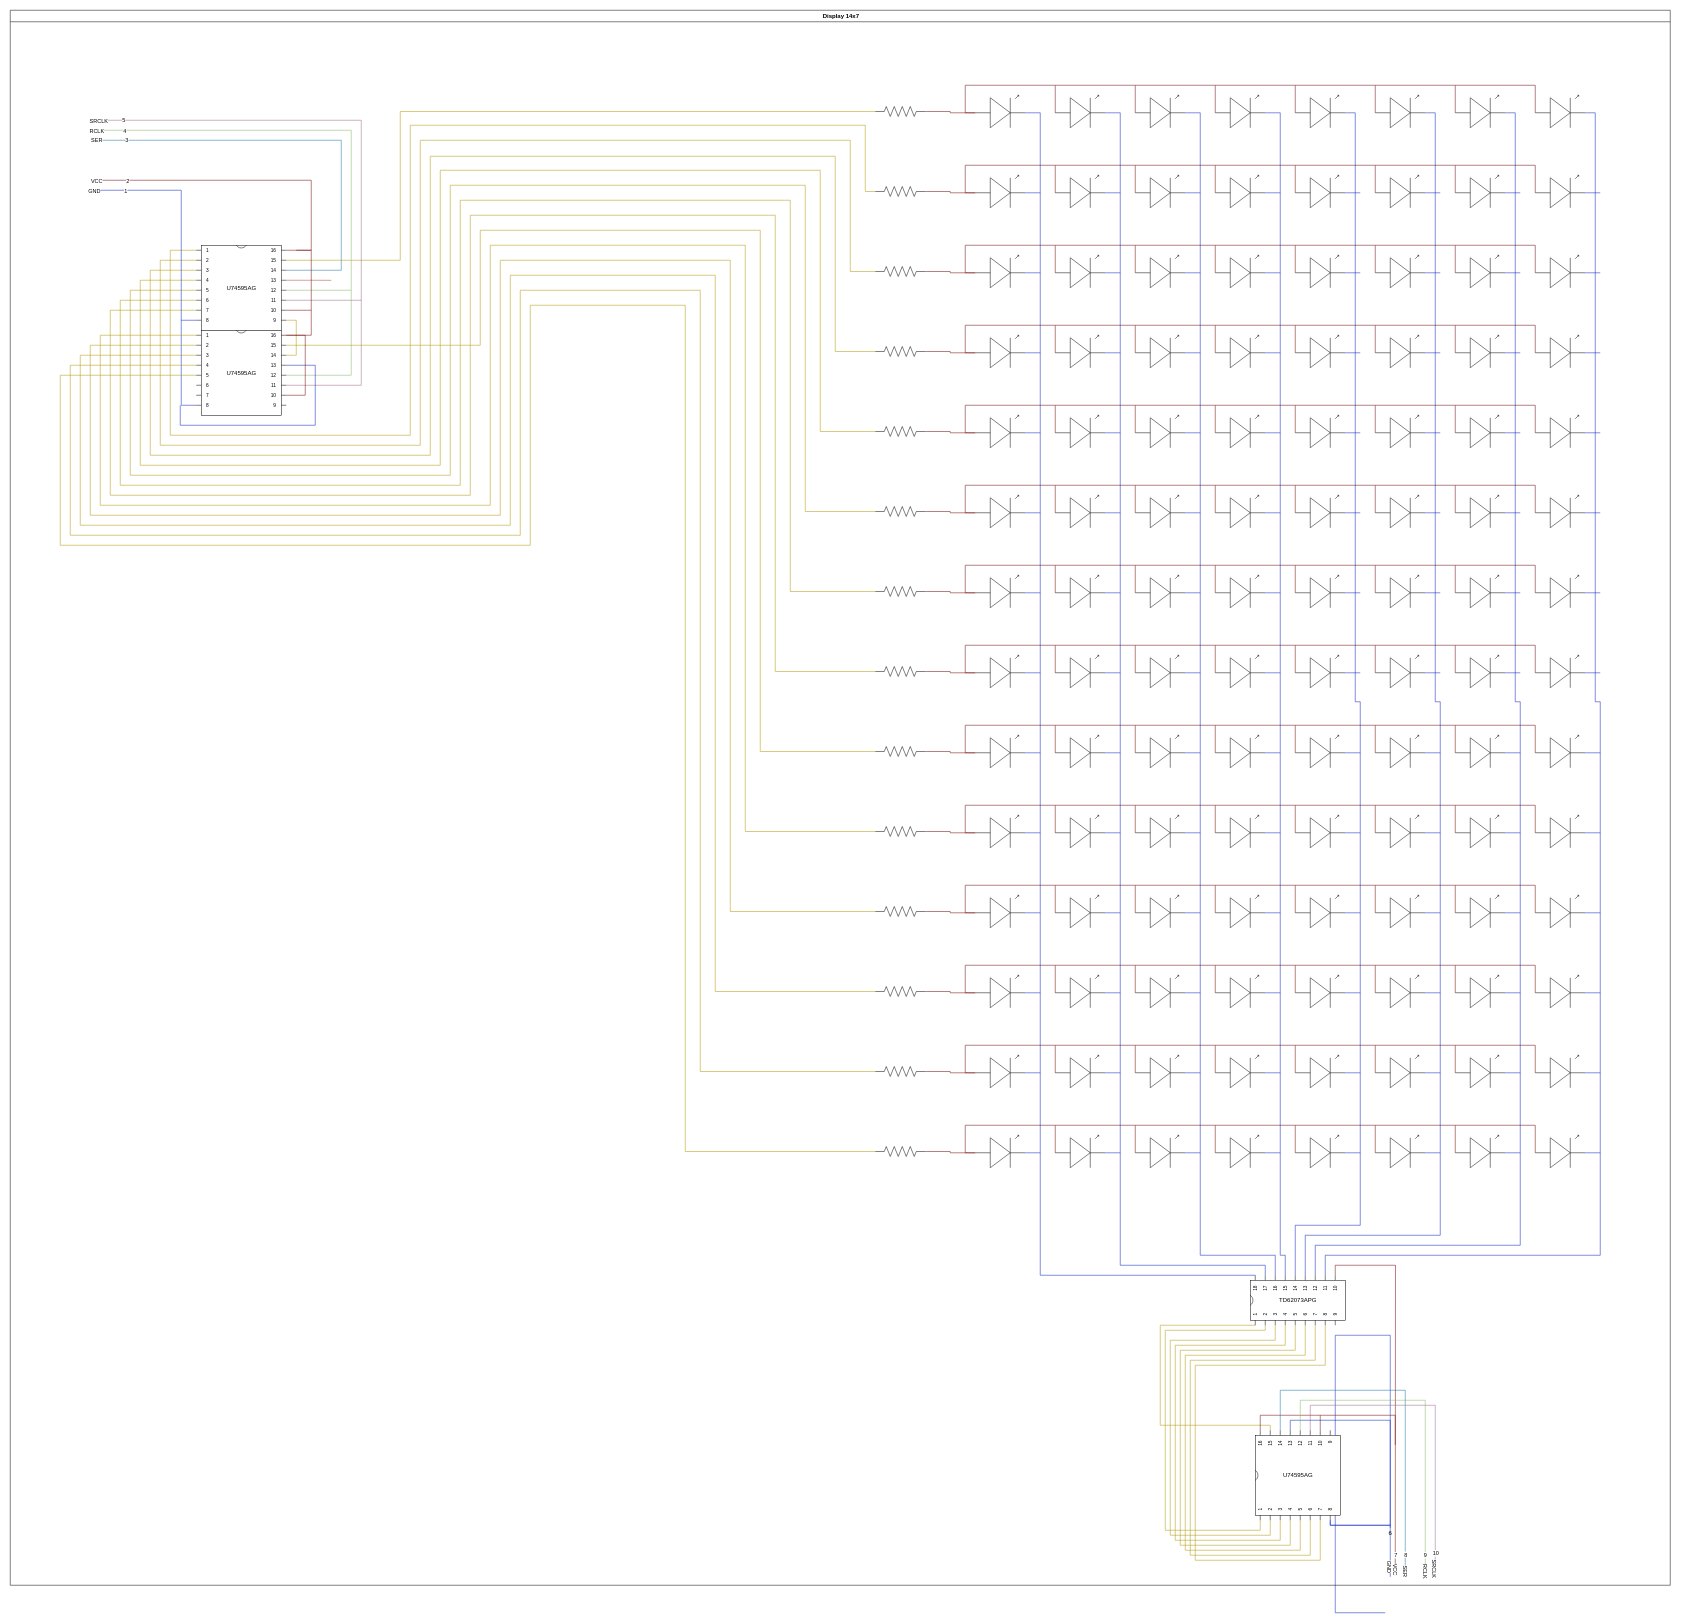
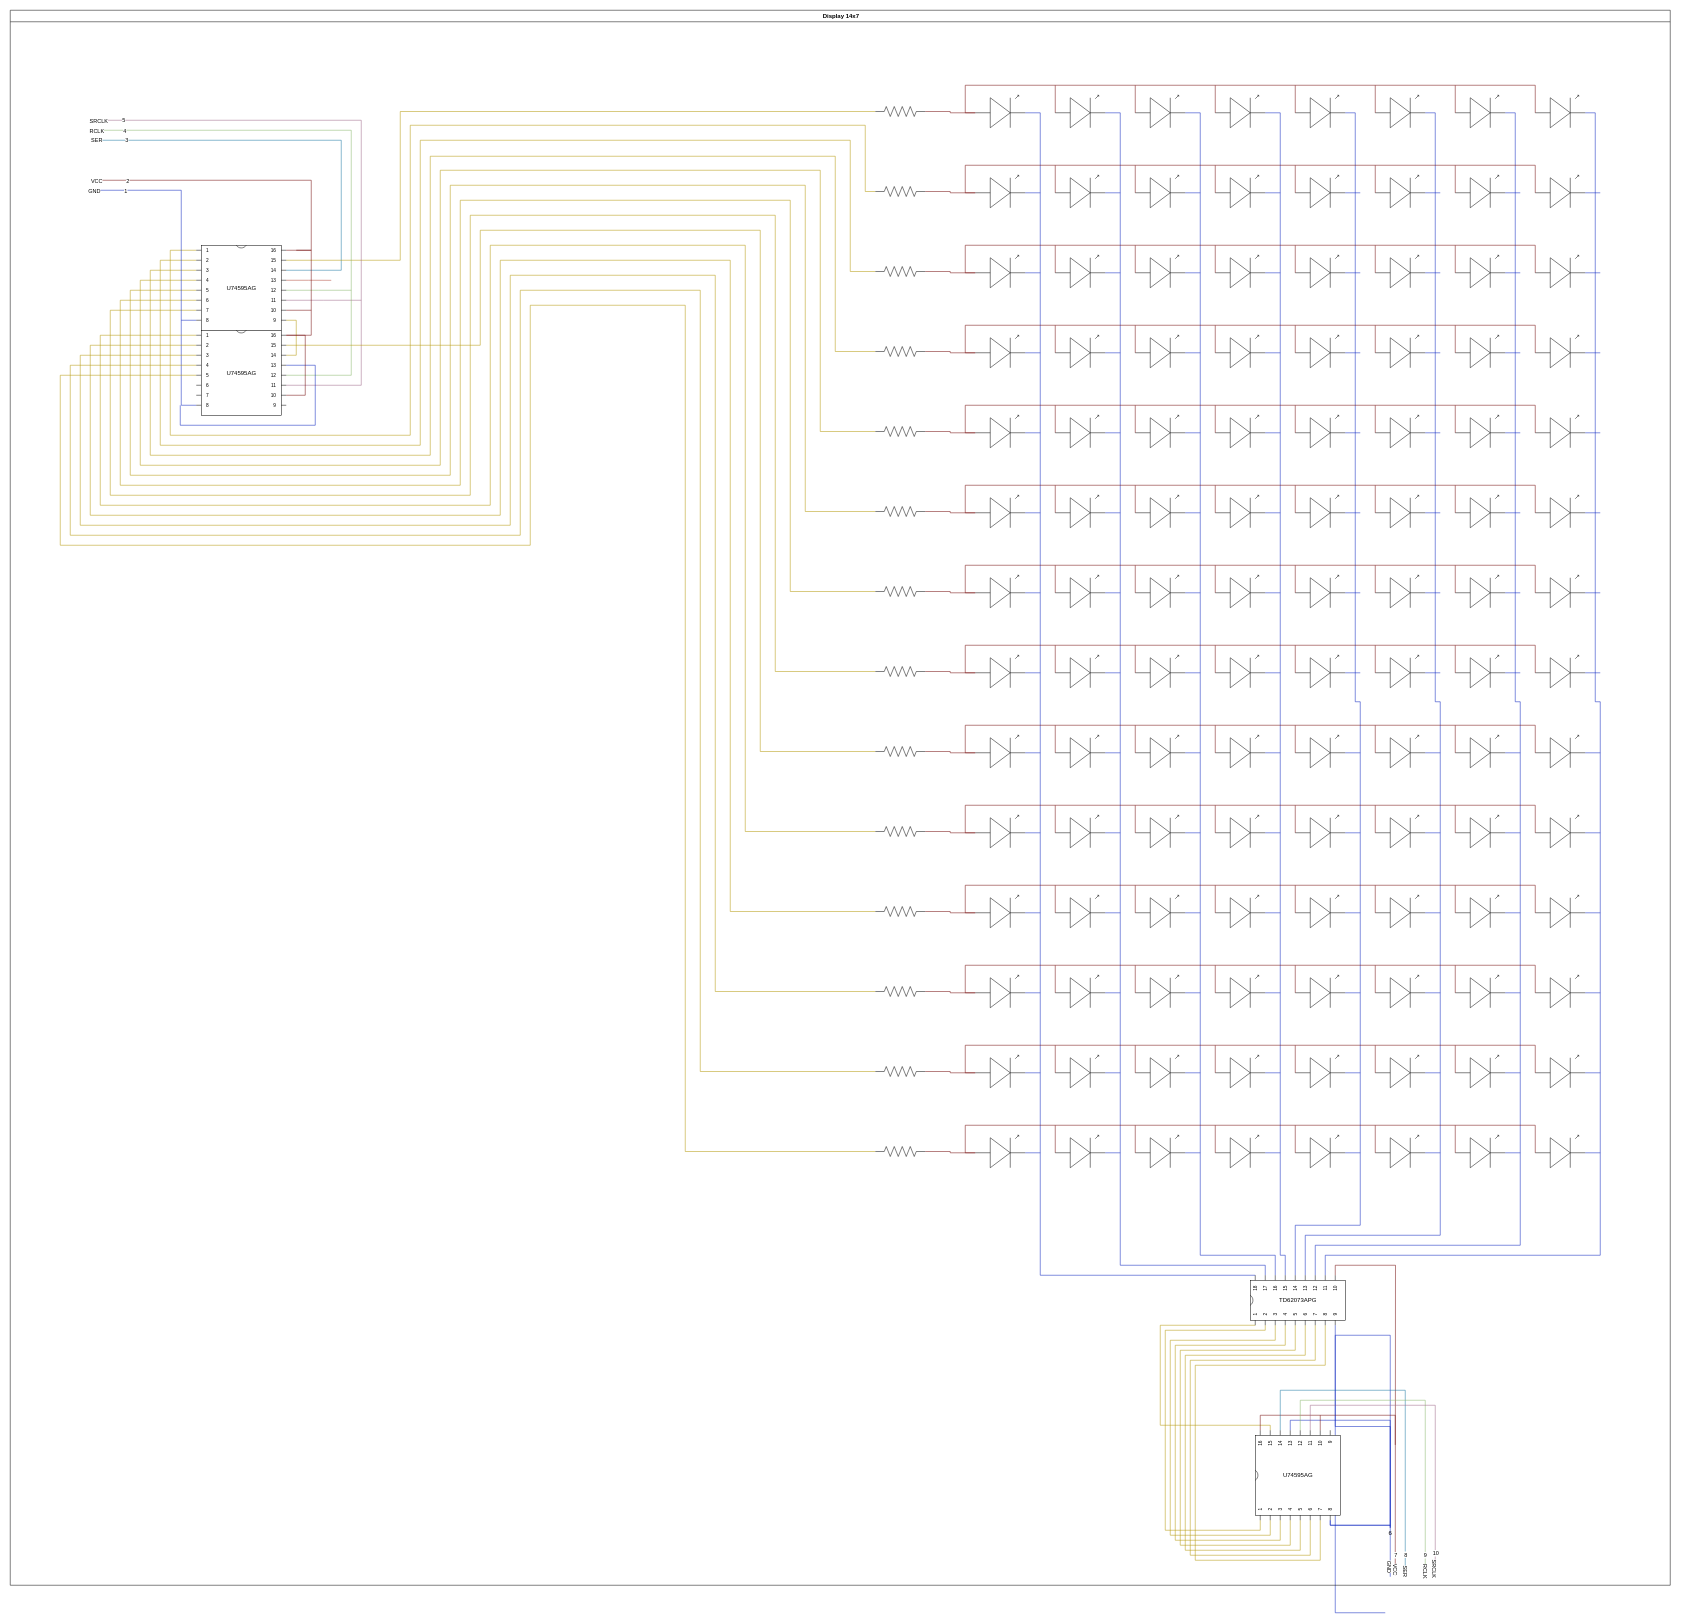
edge "TD62073APG" -- "6": added
